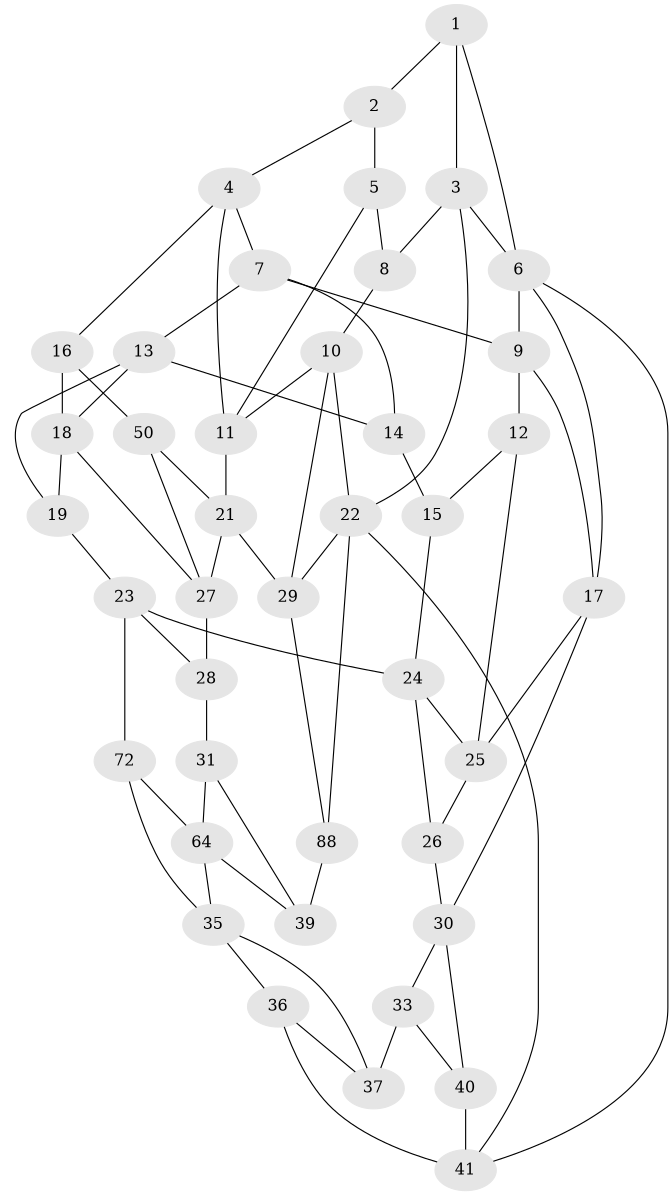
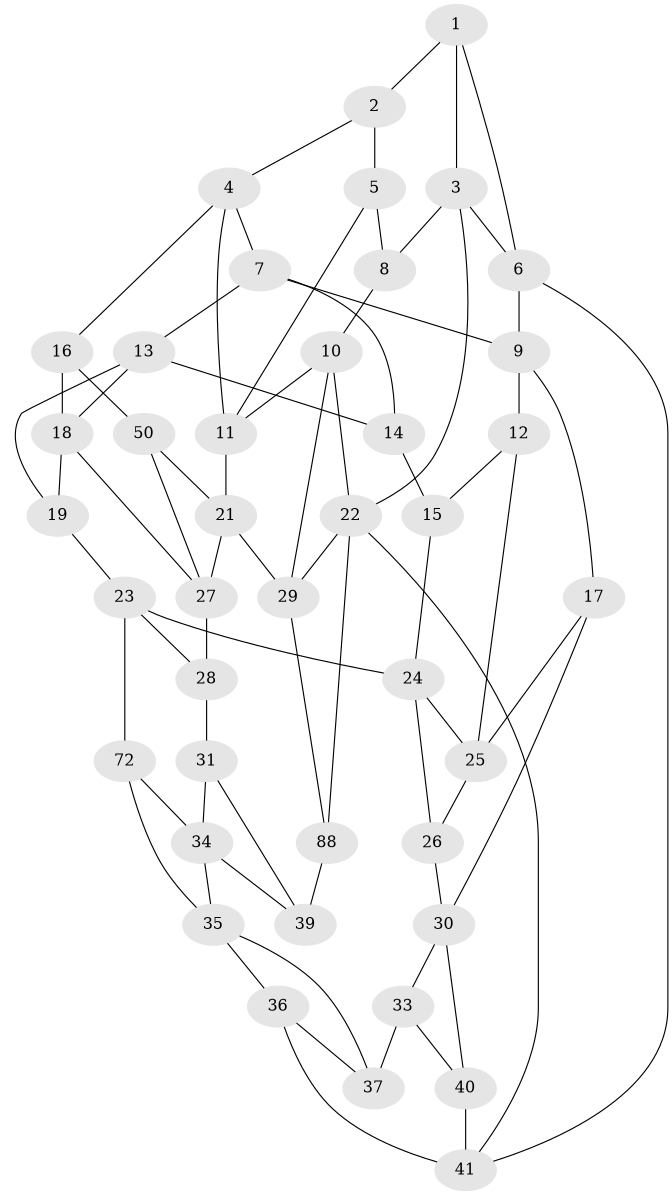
edge "6" -- "17": removed
node "64": label "64" -> "34"
